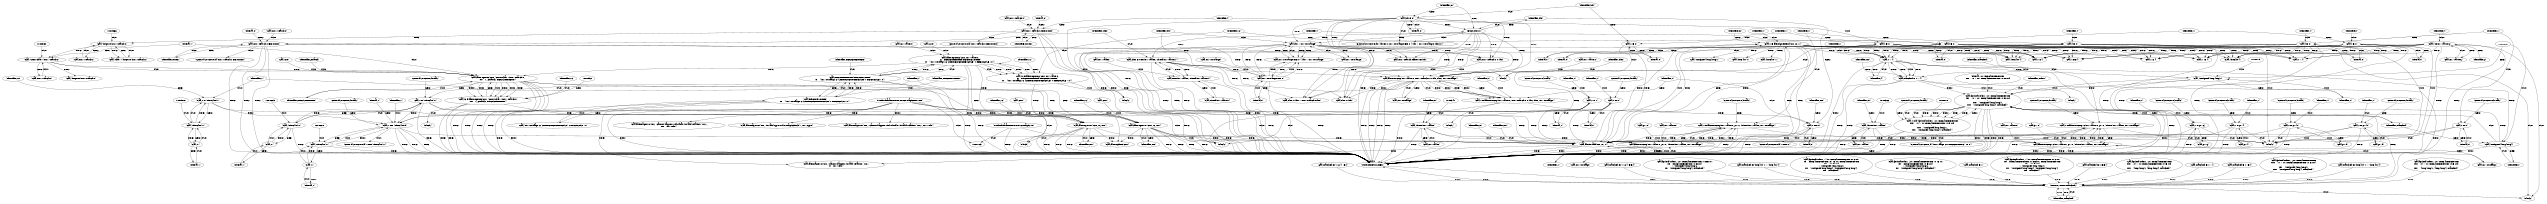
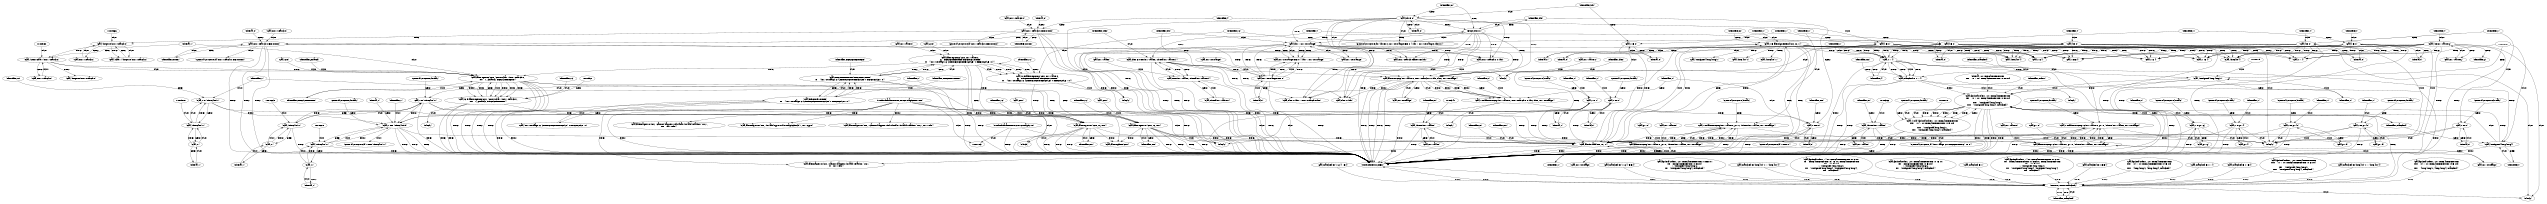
edge "(Call,idx = 0)" -> "(Call,ms->search.offset += idx)": label "DDG: " -> "AST: "
edge "(Identifier,p)" -> "(Call,l = m->value.q)": reversed
edge "(Call,v = file_signextend(ms, m, v))" -> "(Call,v < l)": now "1000818" -> "(Call,v < l)"
